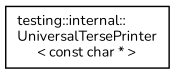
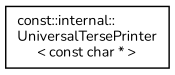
node "testing::internal:: UniversalTersePrinter < const char * >": label "testing::internal:: UniversalTersePrinter < const char * >" -> "const::internal:: UniversalTersePrinter < const char * >"
